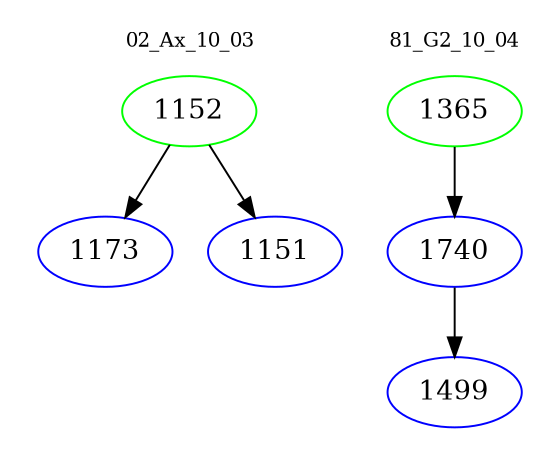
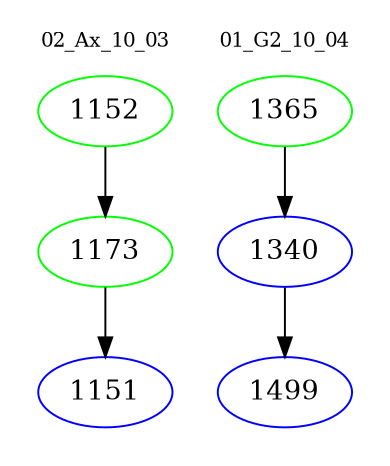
cluster "81_G2_10_04": label "81_G2_10_04" -> "01_G2_10_04"
edge "1152" -> "1151": now "1173" -> "1151"
node "1173": color blue -> green
node "1740": label "1740" -> "1340"
